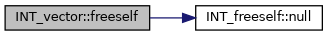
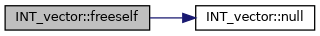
node "INT_freeself::null": label "INT_freeself::null" -> "INT_vector::null"
